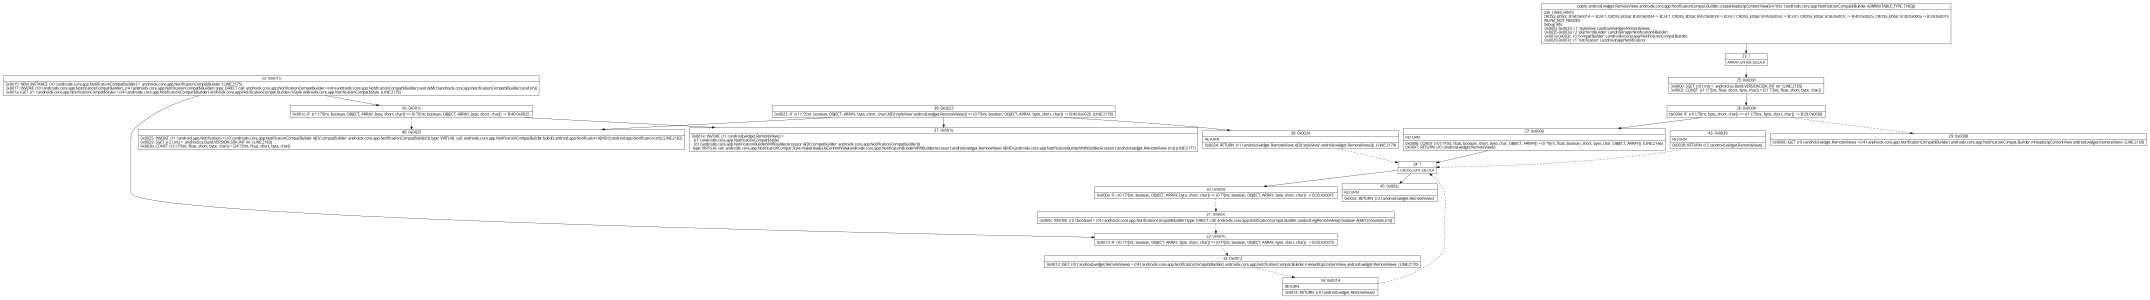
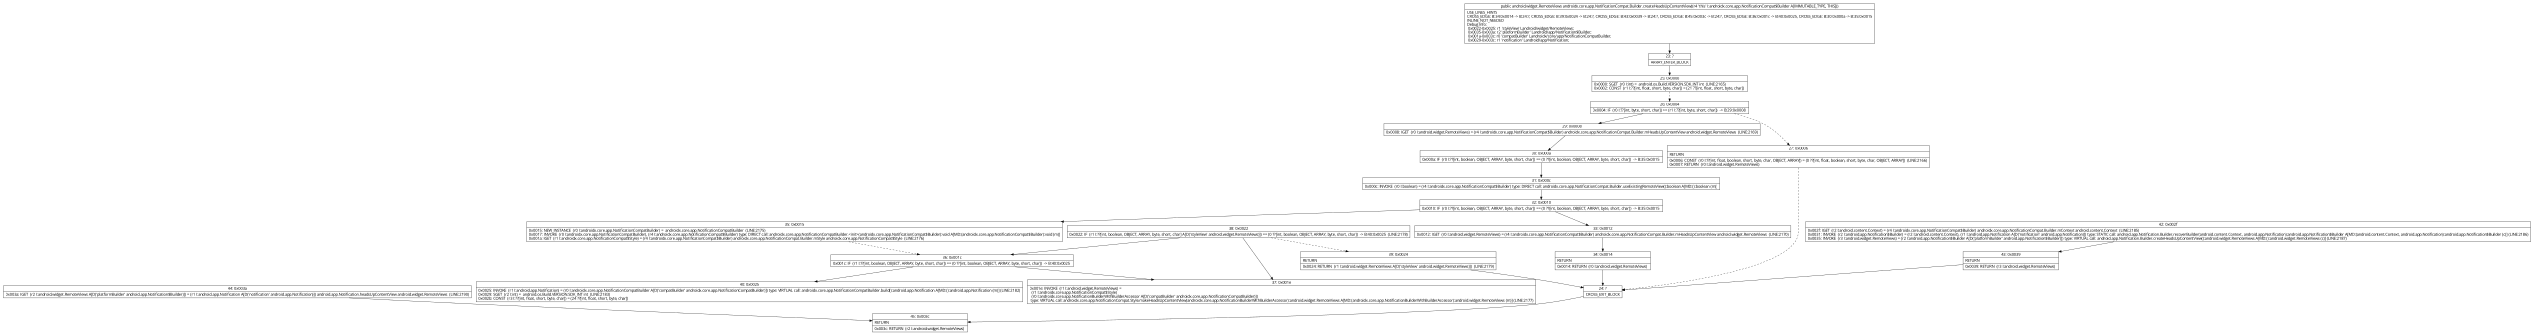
edge "23: ?" -> "25: 0x0000": style dashed -> solid
edge "25: 0x0000" -> "26: 0x0004": style solid -> dashed
edge "35: 0x0015" -> "36: 0x001c": style solid -> dashed
edge "36: 0x001c" -> "40: 0x0025": style dashed -> solid
edge "38: 0x0022" -> "40: 0x0025": now "38: 0x0022" -> "36: 0x001c"
edge "38: 0x0022" -> "39: 0x0024": style solid -> dashed
edge "26: 0x0004" -> "27: 0x0006": style solid -> dashed
edge "26: 0x0004" -> "29: 0x0008": style dashed -> solid
edge "39: 0x0024" -> "24: ?": style dashed -> solid
edge "27: 0x0006" -> "24: ?": style solid -> dashed
edge "43: 0x0039" -> "24: ?": style dashed -> solid
edge "24: ?" -> "30: 0x000a": now "29: 0x0008" -> "30: 0x000a"
edge "30: 0x000a" -> "31: 0x000c": style dashed -> solid
edge "35: 0x0015" -> "32: 0x0010": reversed
edge "31: 0x000c" -> "32: 0x0010": style dashed -> solid
node "42: 0x002f": added
edge "34: 0x0014" -> "24: ?": style dashed -> solid
edge "32: 0x0010" -> "33: 0x0012": style dashed -> solid
edge "33: 0x0012" -> "34: 0x0014": style dashed -> solid
node "44: 0x003a": added
